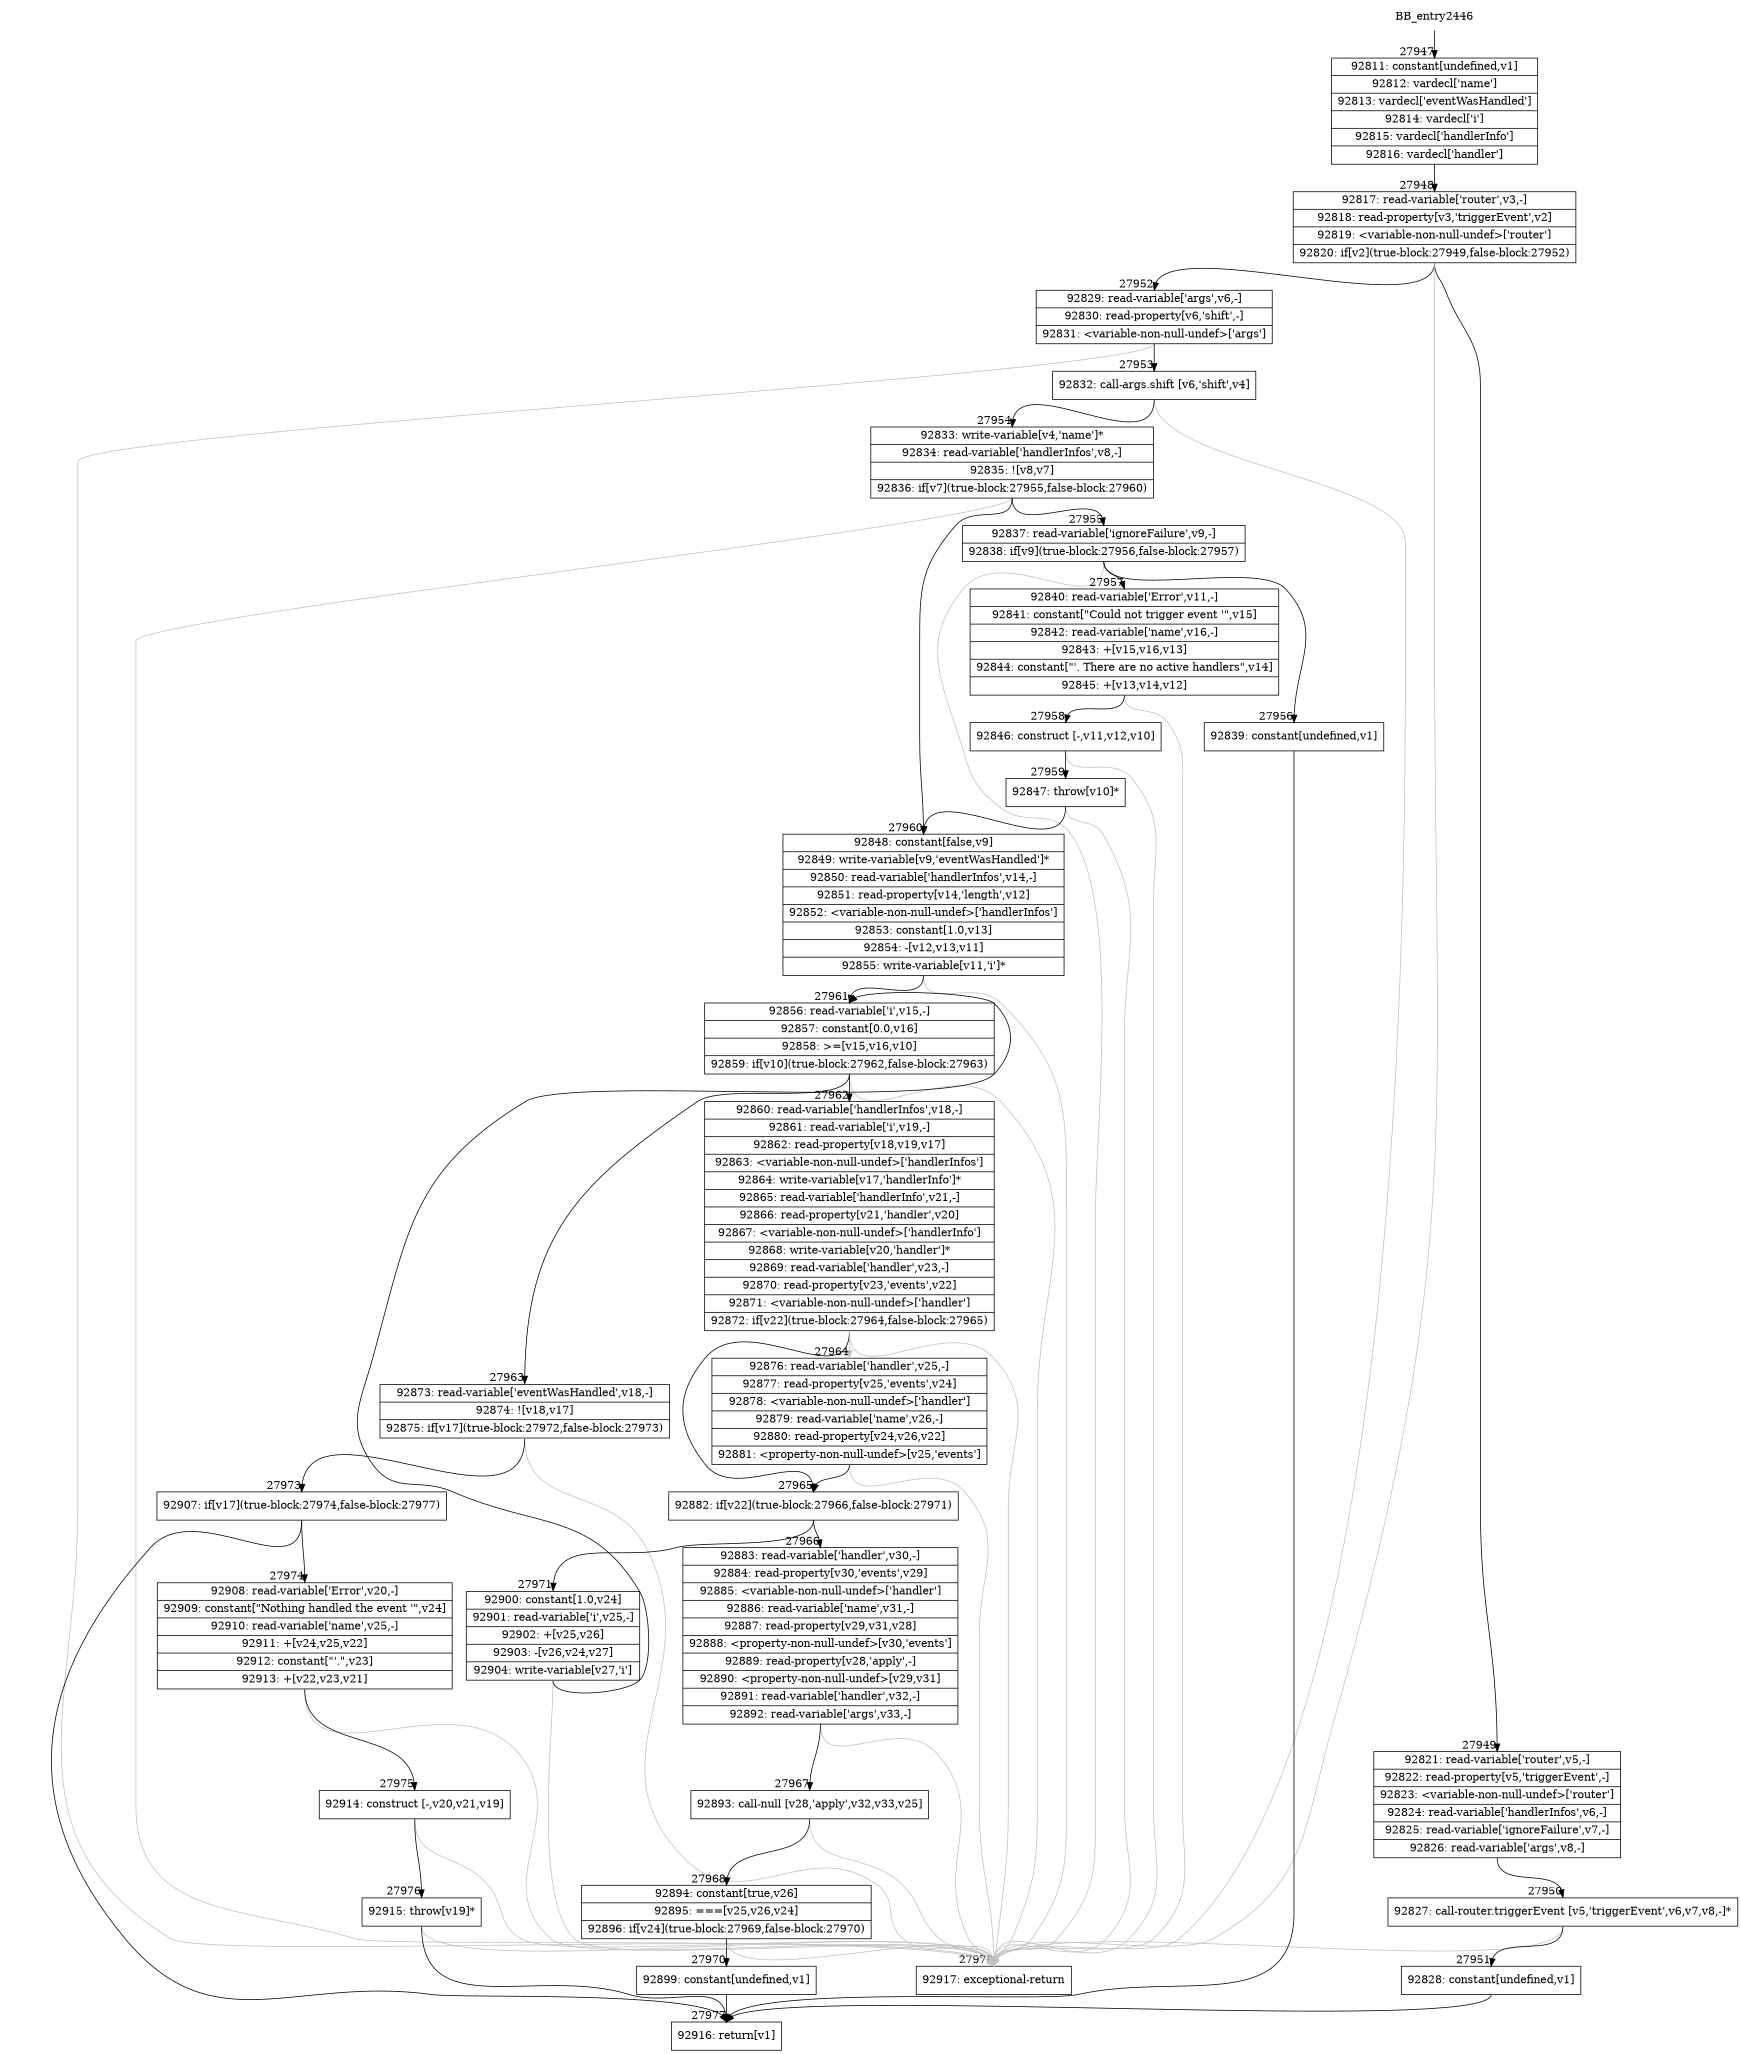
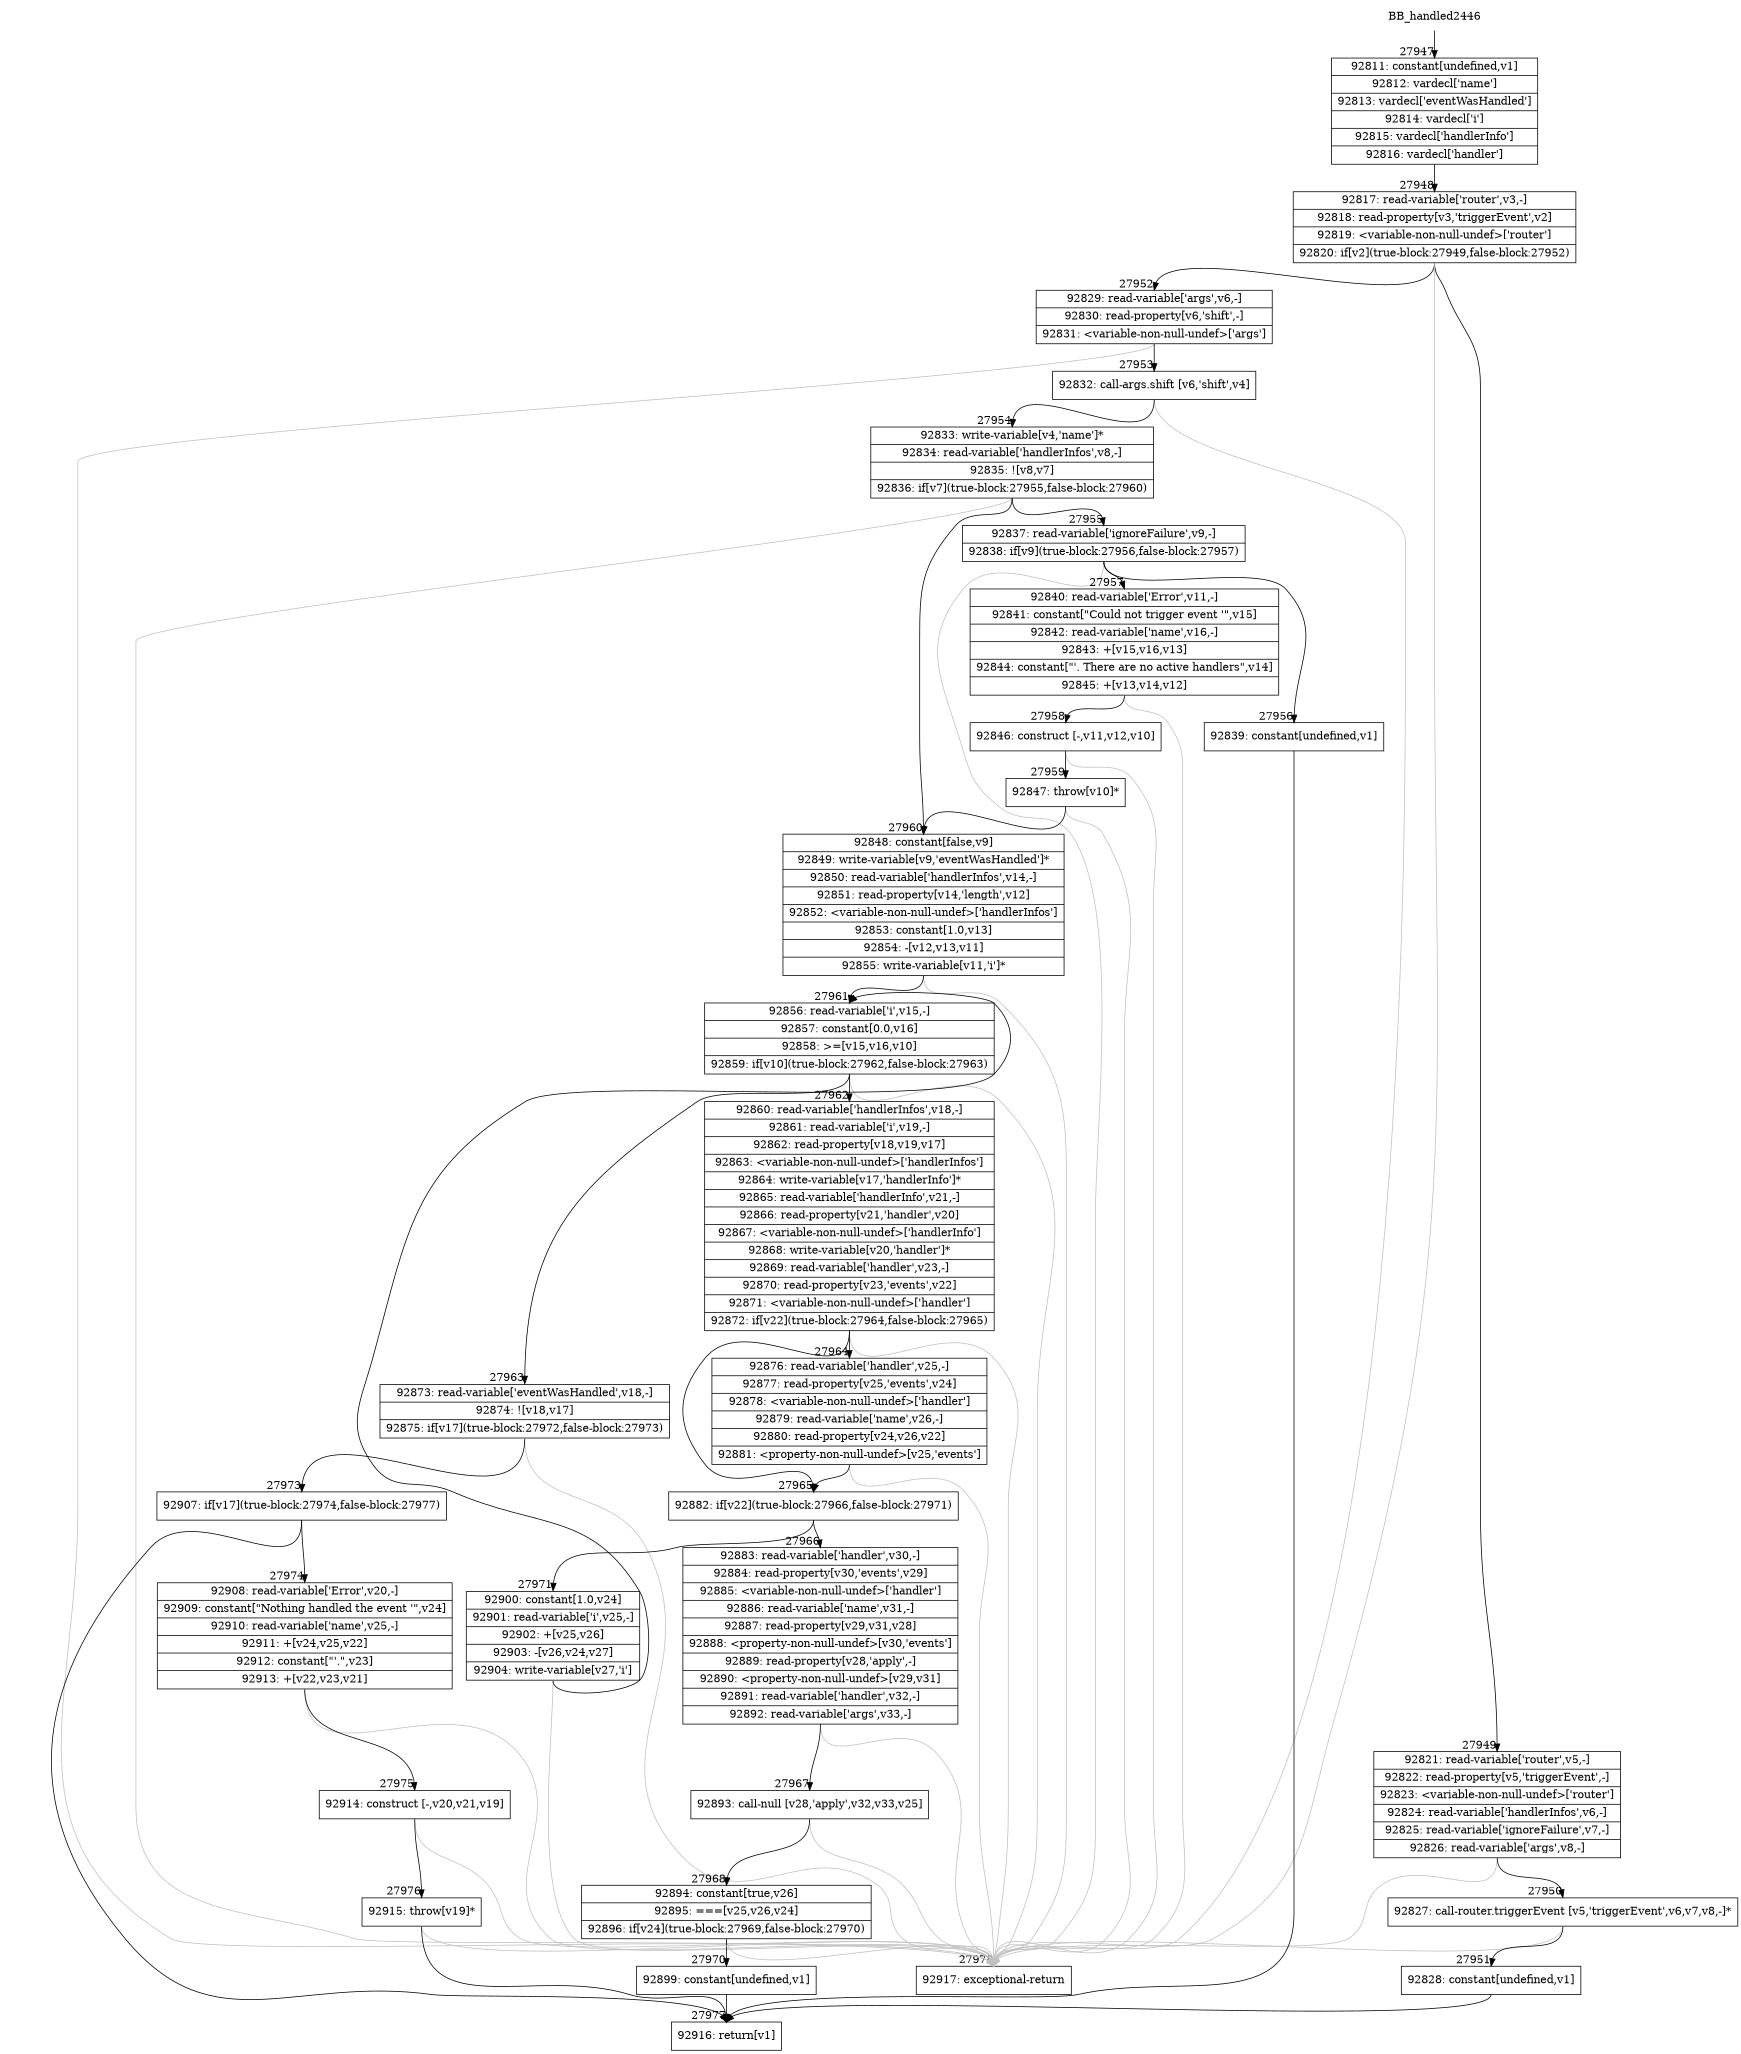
node "BB_entry2446": label "BB_entry2446" -> "BB_handled2446"
edge "92860: read-variable['handlerInfos',v18,-]" -> "92876: read-variable['handler',v25,-]": color gray -> black
edge "92821: read-variable['router',v5,-]" -> "92917: exceptional-return": added
